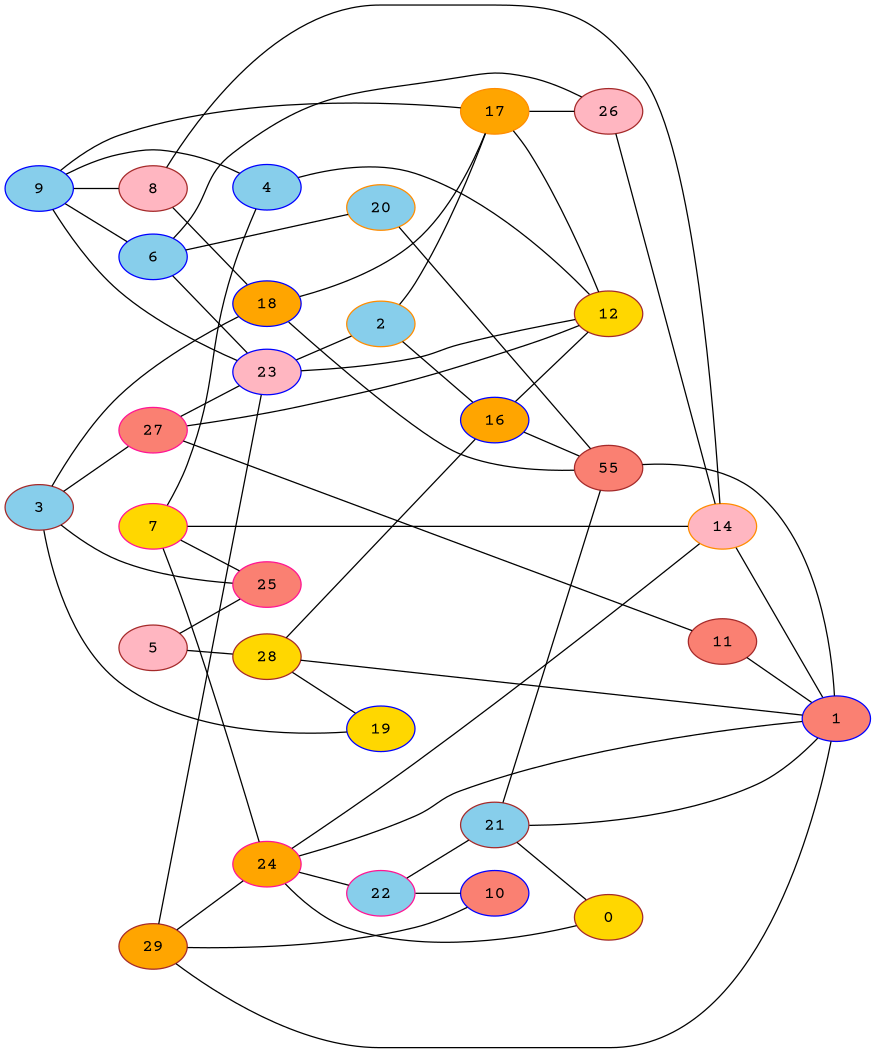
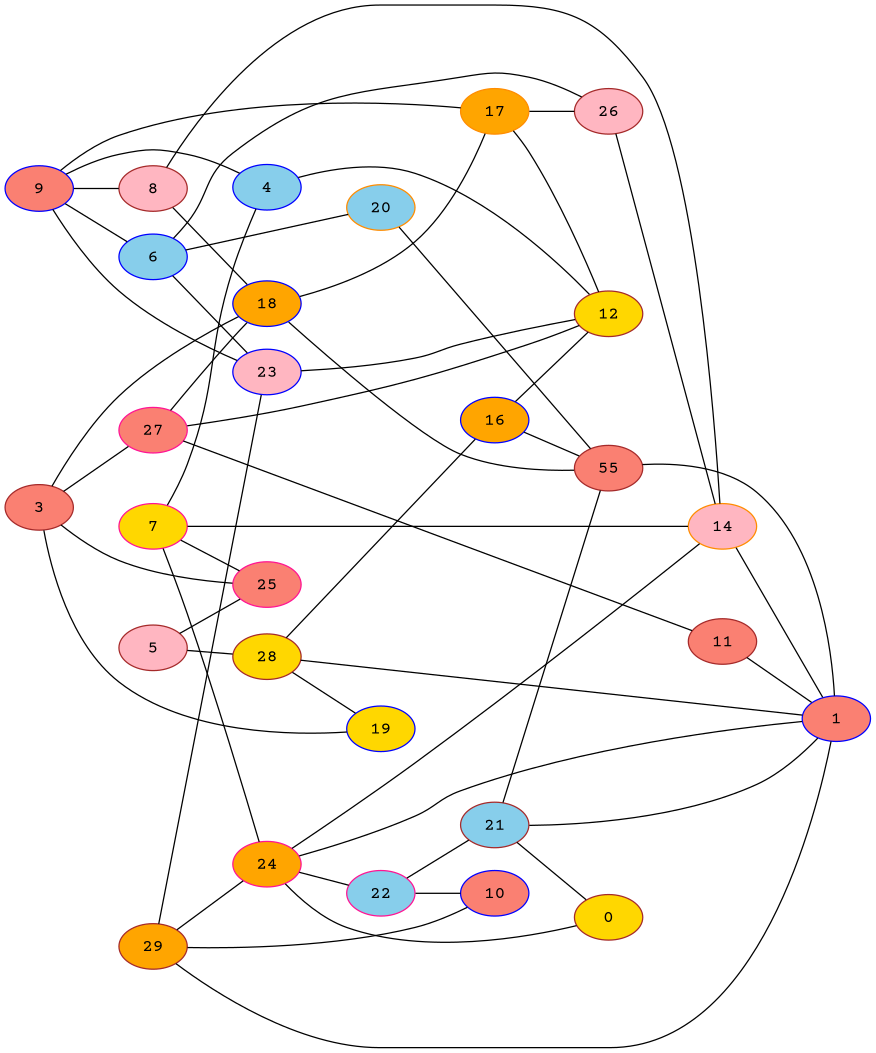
node "9": fillcolor skyblue -> salmon
node "2": removed
edge "23" -- "27": now "18" -- "27"
node "3": fillcolor skyblue -> salmon
